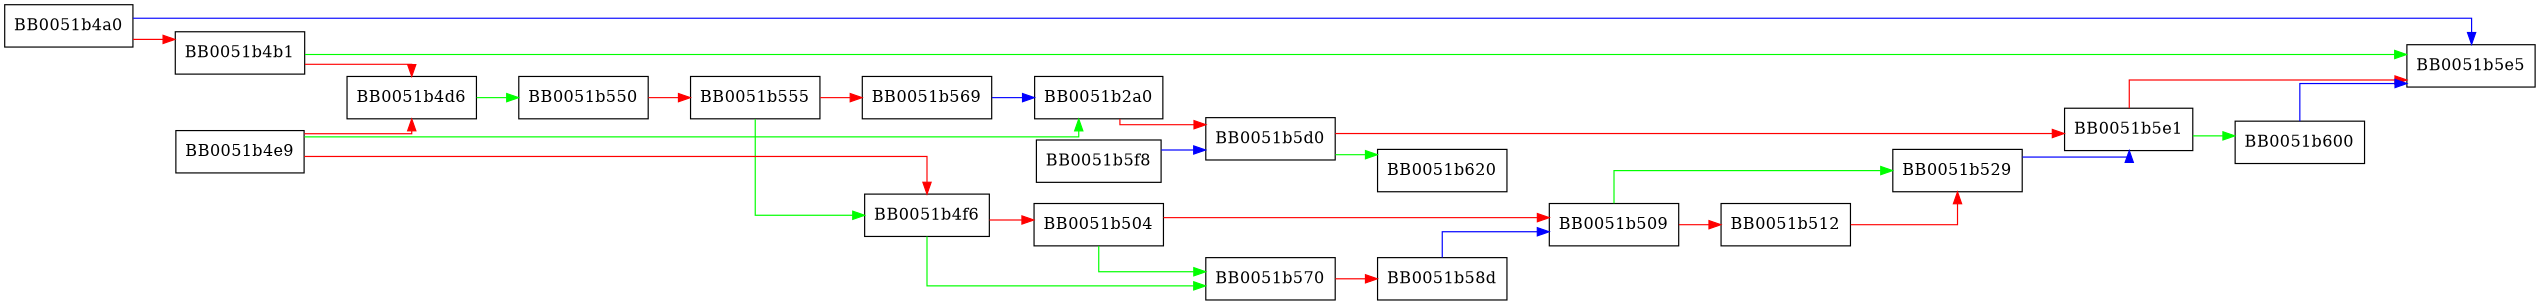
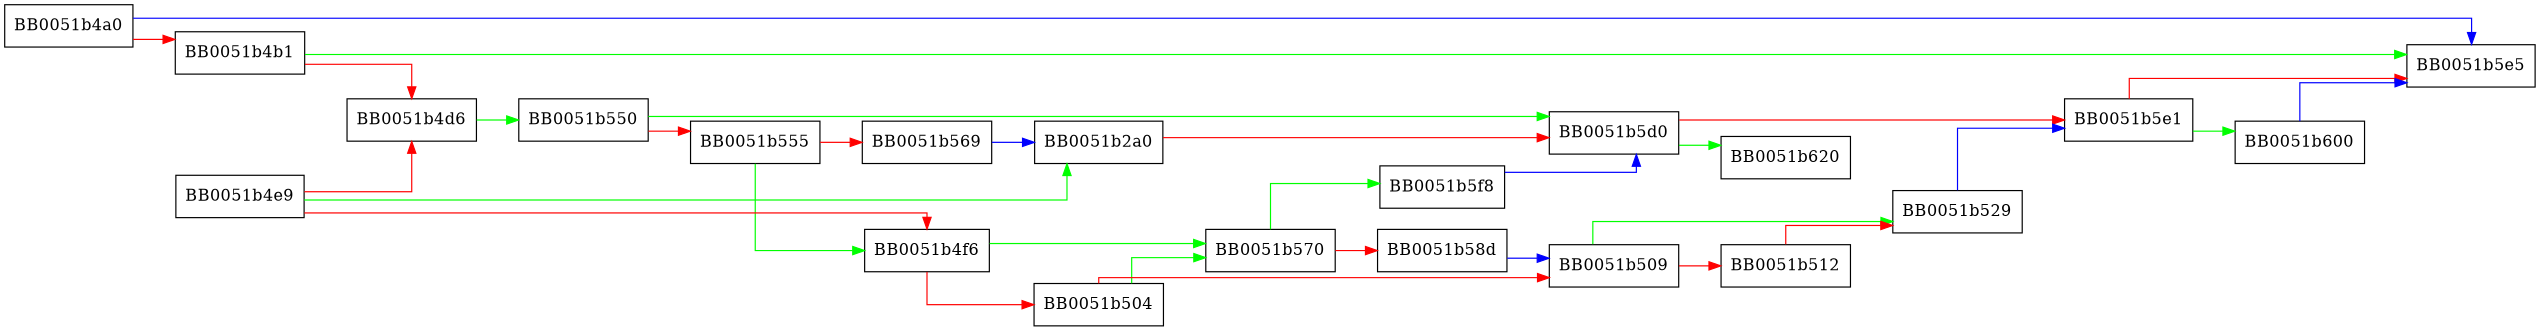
edge "BB0051b550" -> "BB0051b5d0": added
edge "BB0051b570" -> "BB0051b5f8": added
